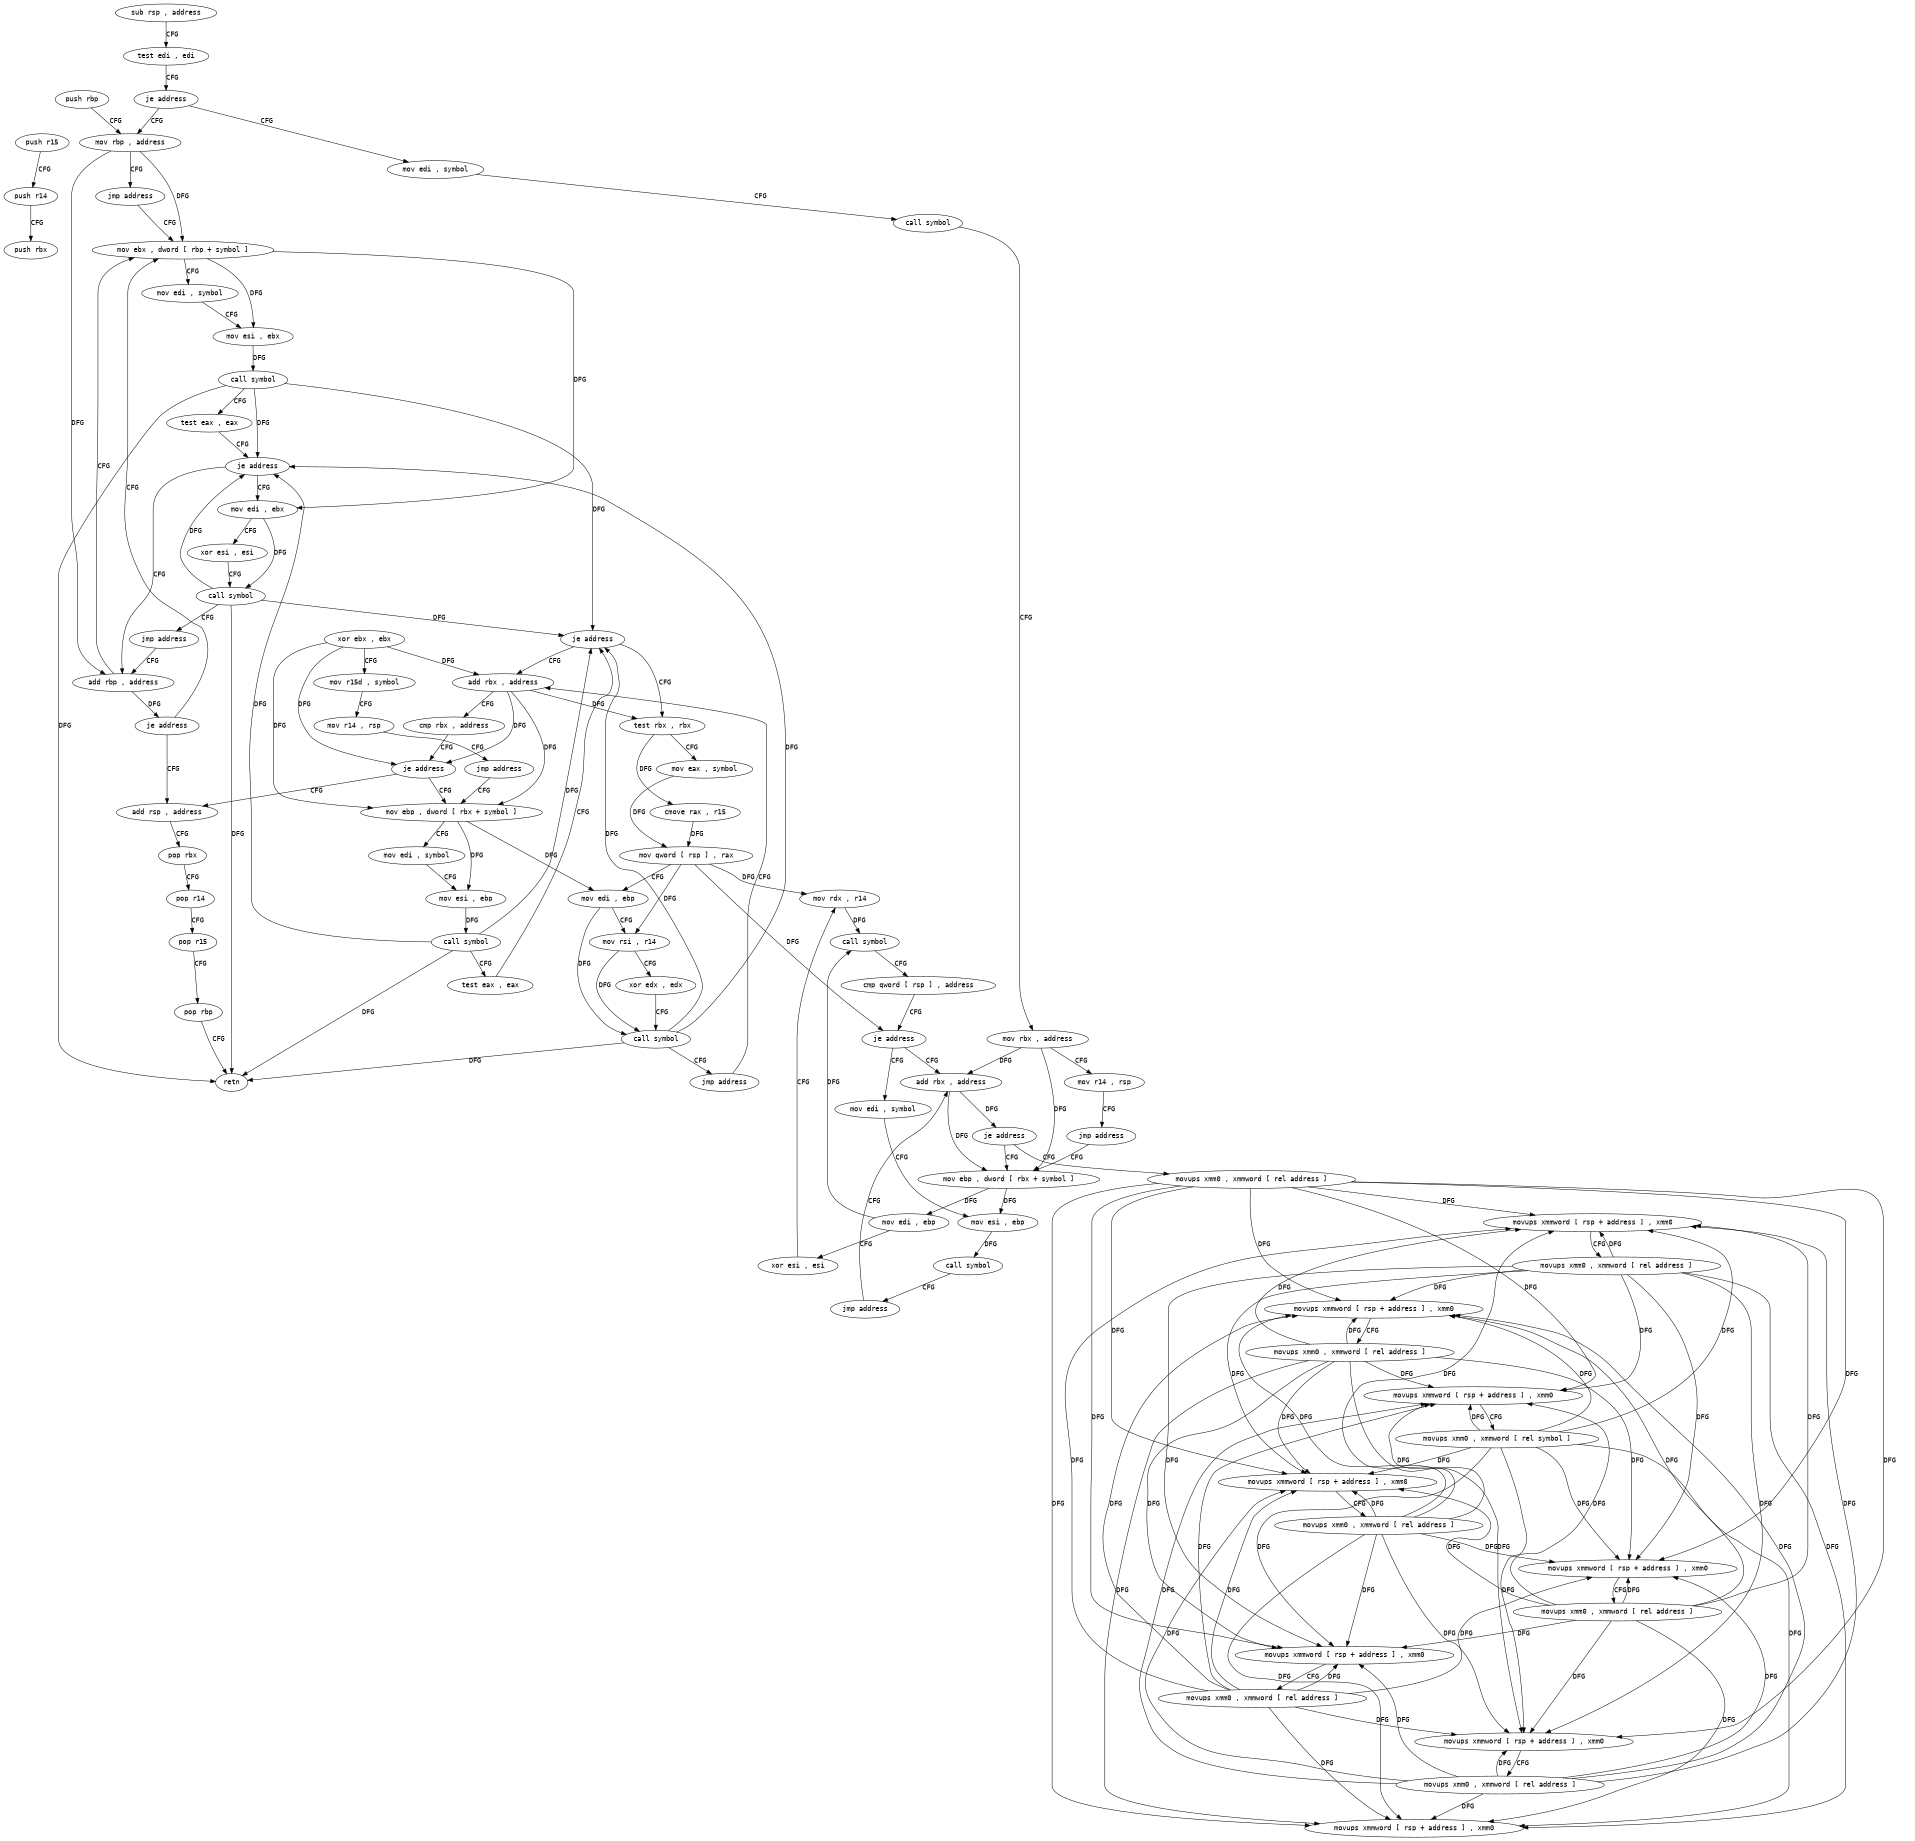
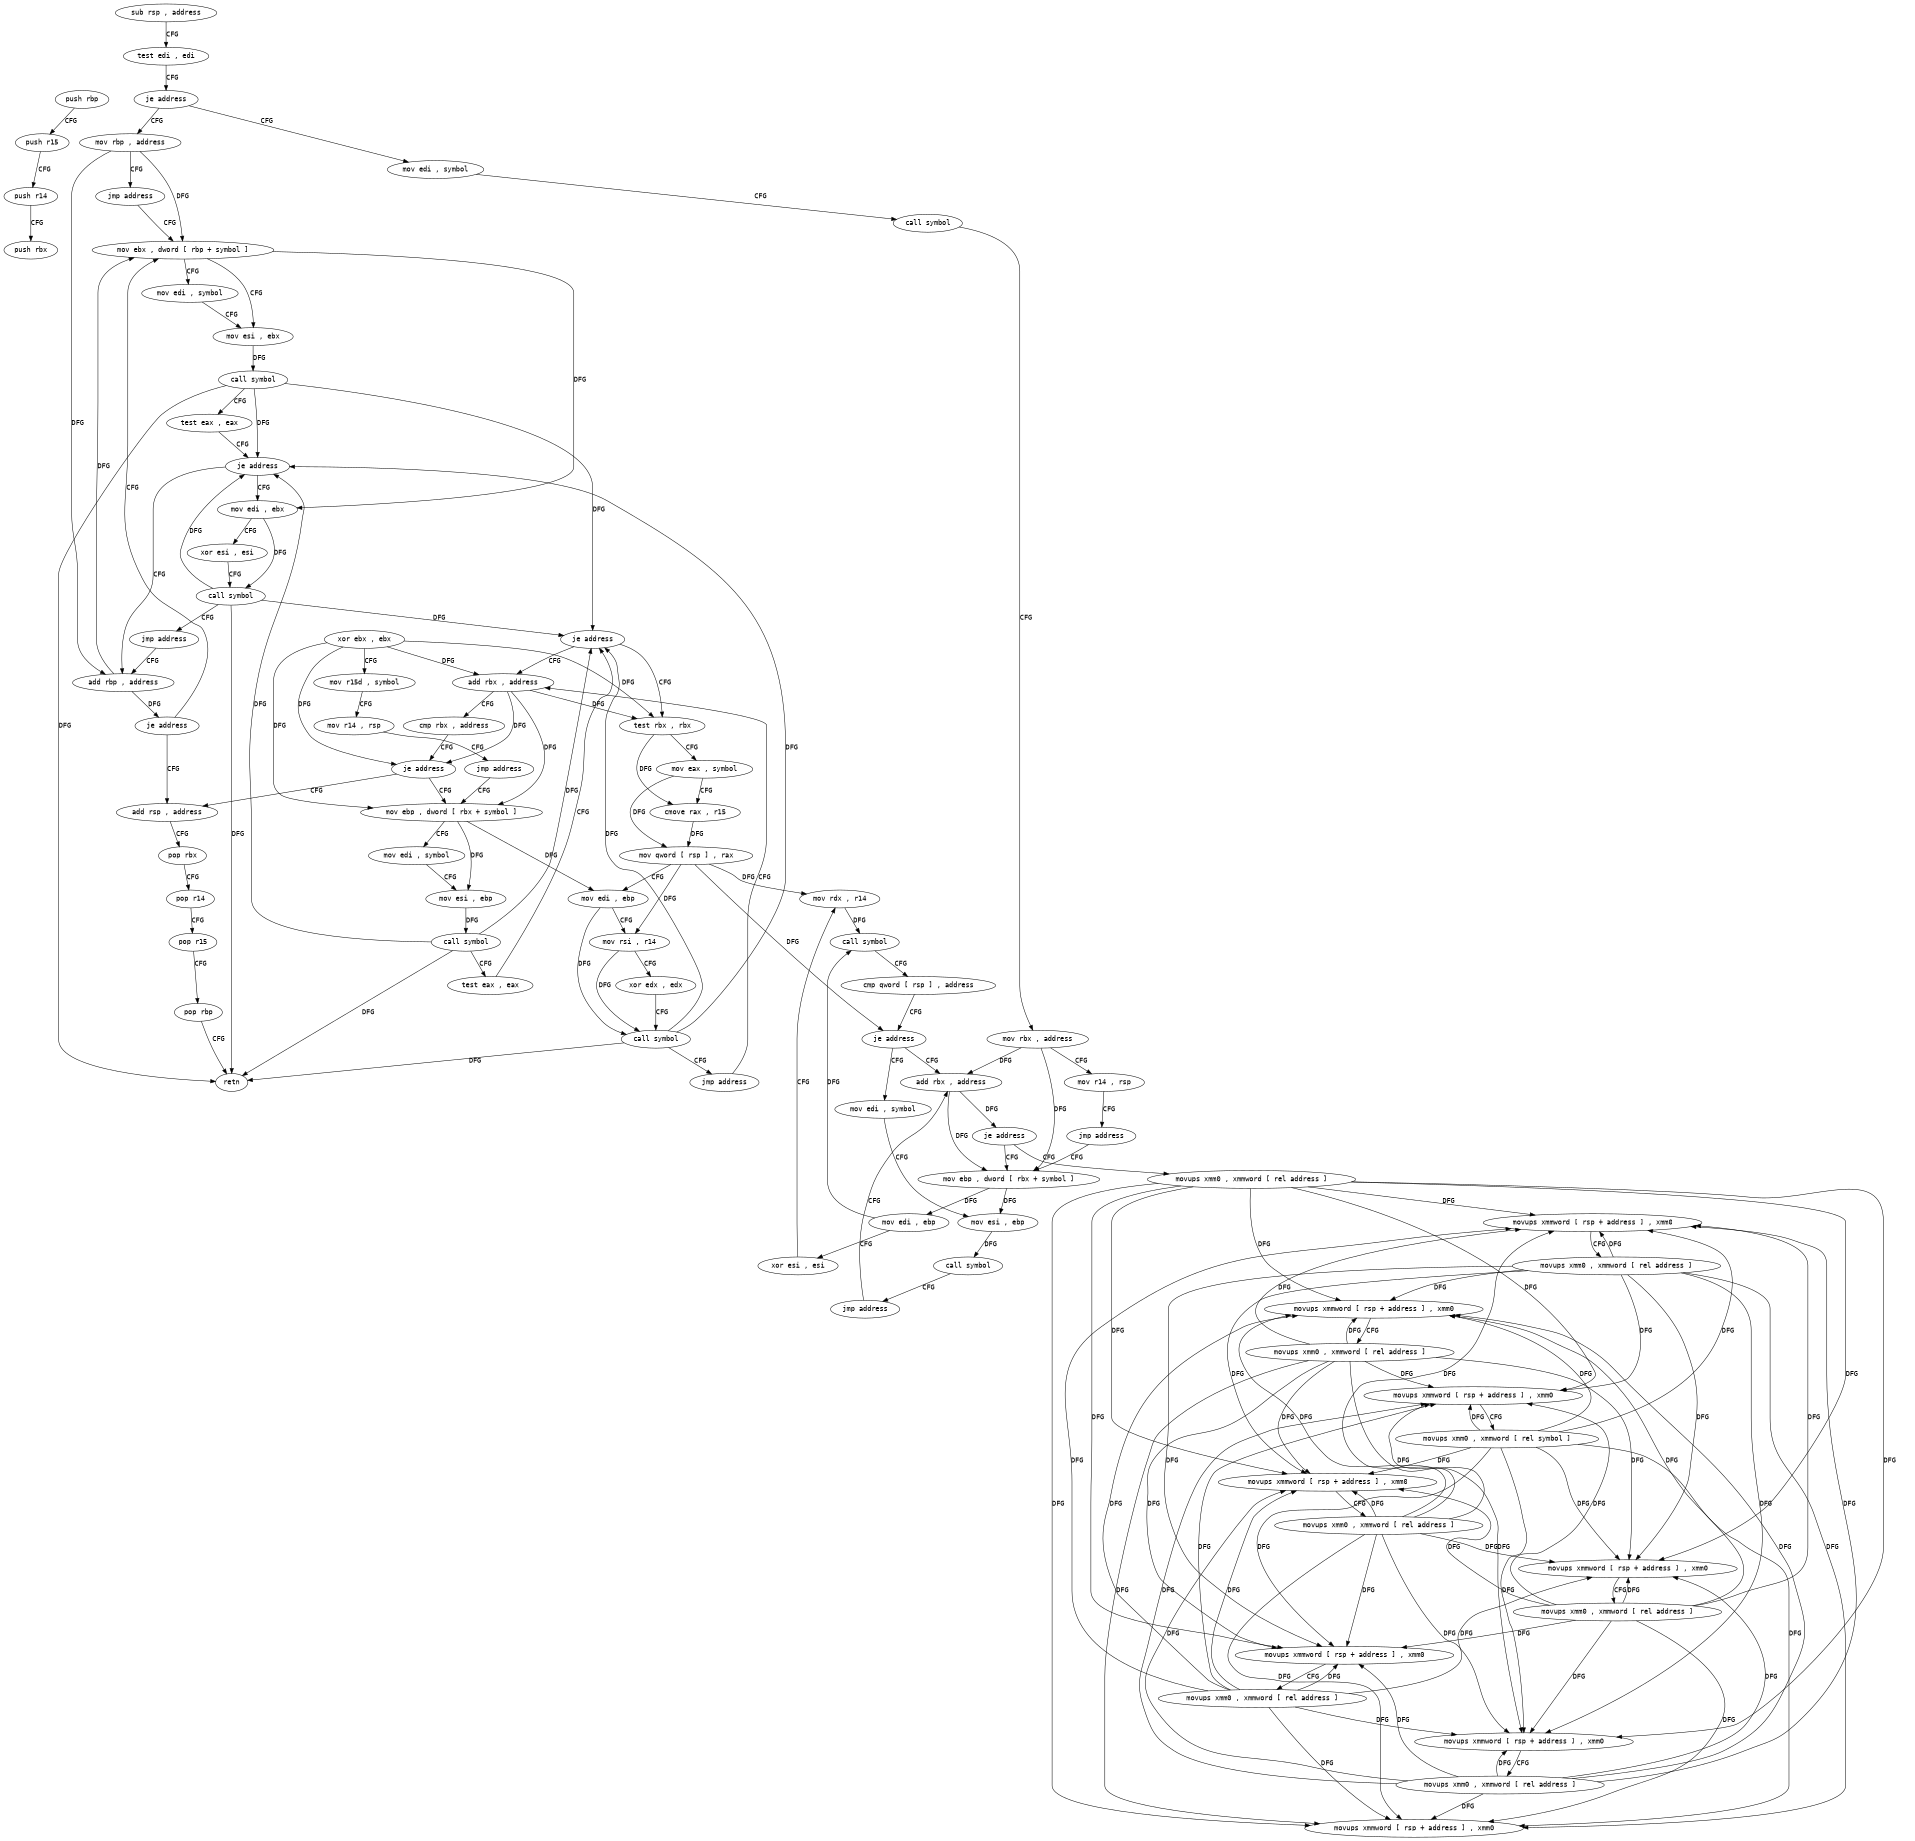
edge "push rbp" -> "mov rbp , address": now "push rbp" -> "push r15"
edge "mov ebx , dword [ rbp + symbol ]" -> "mov esi , ebx": label "DFG" -> "CFG"
edge "add rbp , address" -> "mov ebx , dword [ rbp + symbol ]": label "CFG" -> "DFG"
edge "xor ebx , ebx" -> "test rbx , rbx": added, label "DFG"
edge "mov eax , symbol" -> "cmove rax , r15": added, label "CFG"
